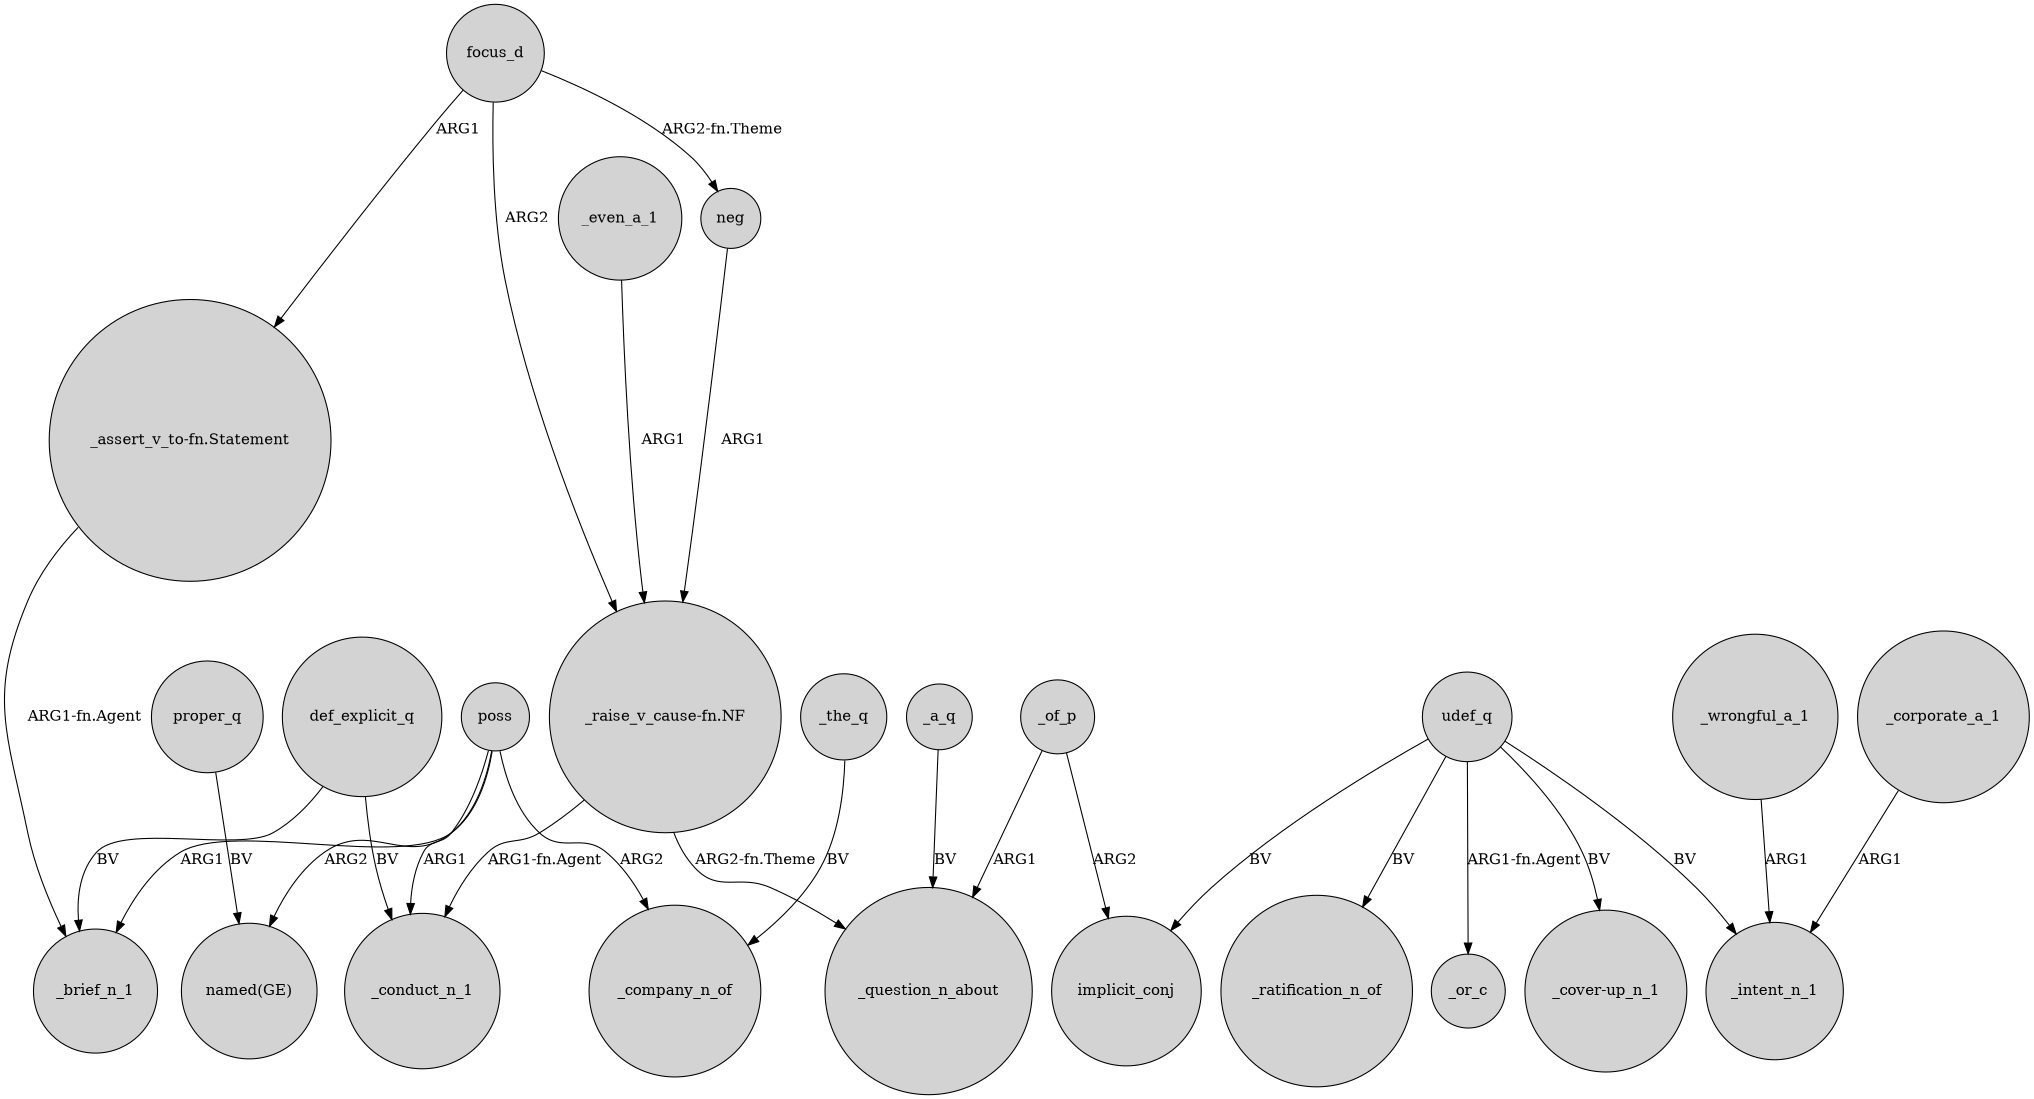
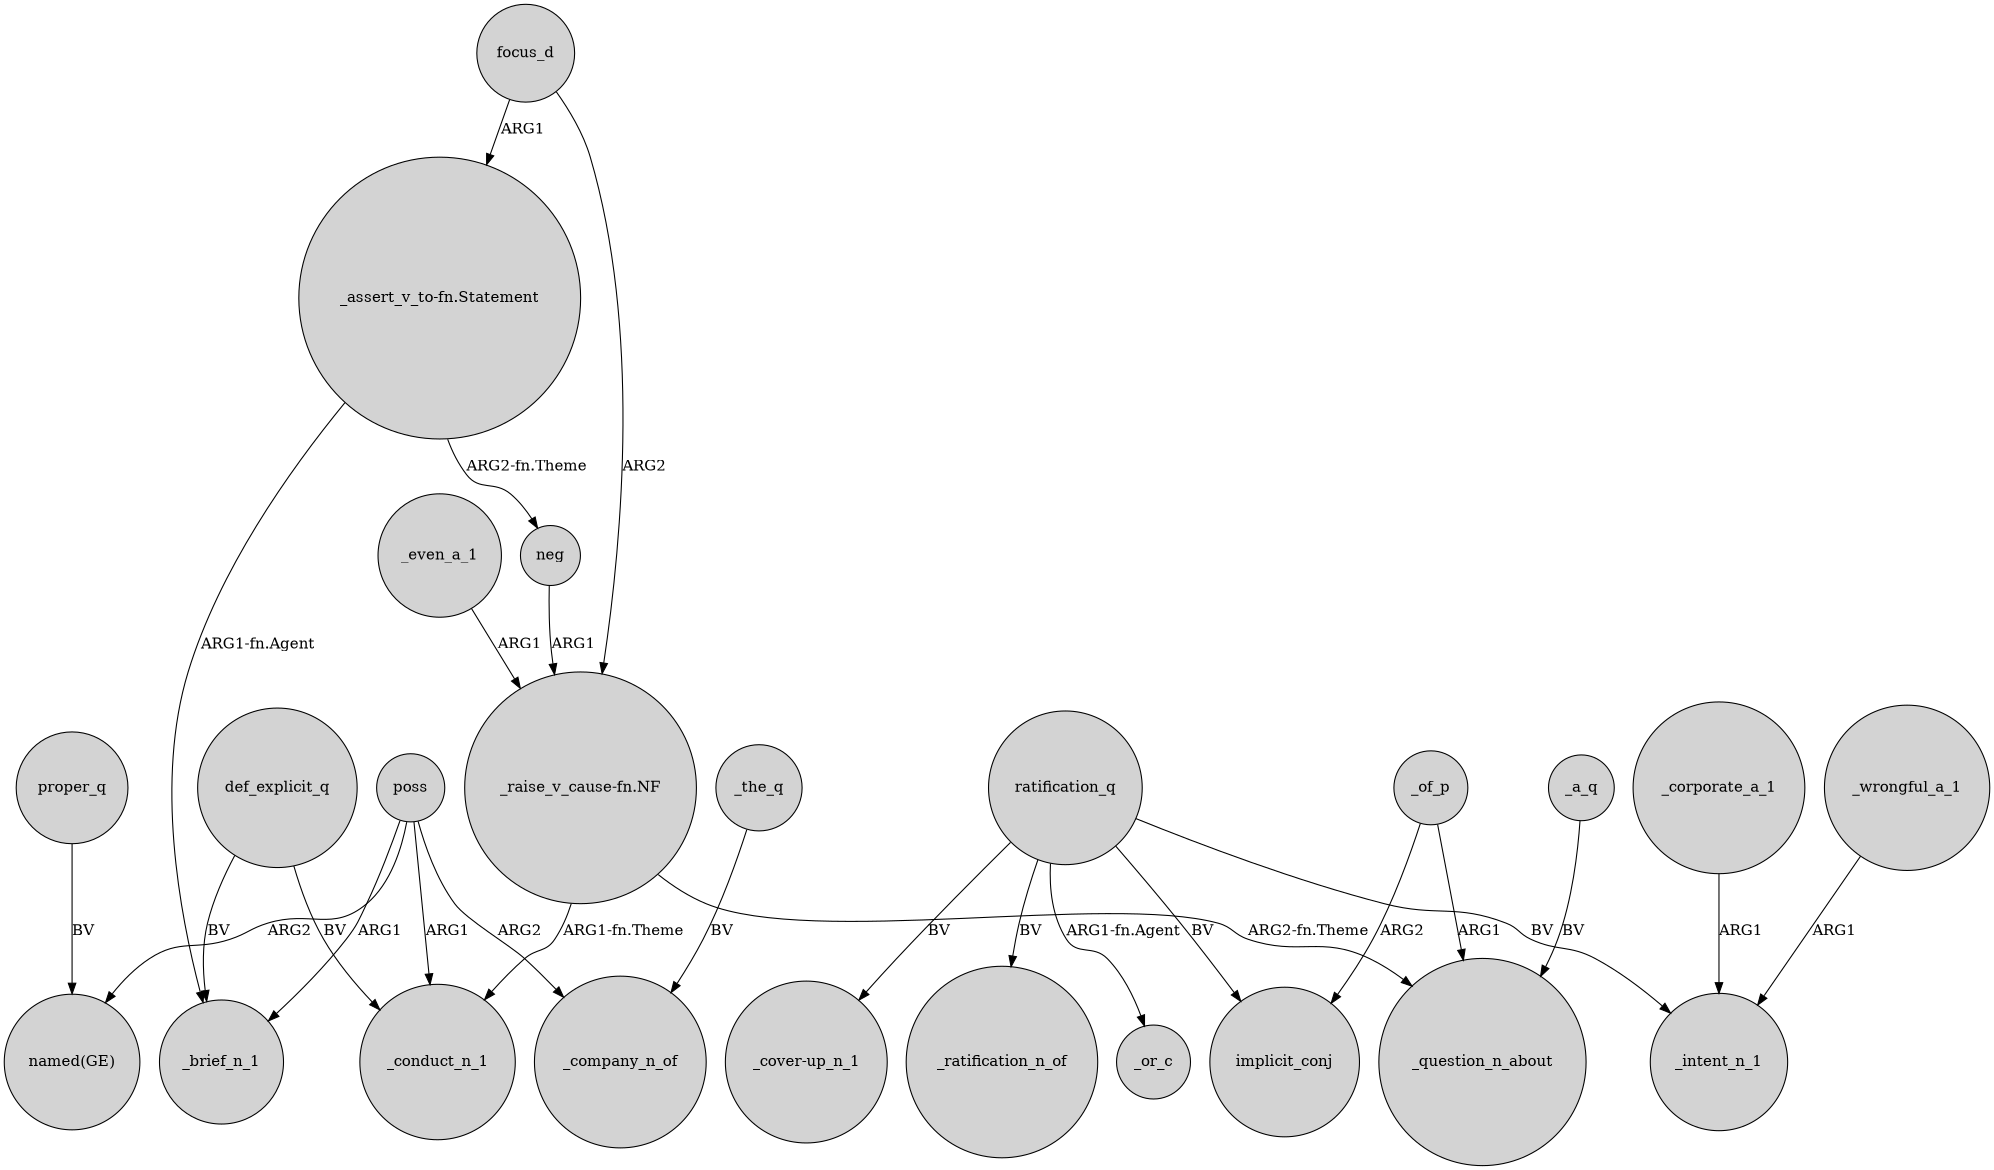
edge "focus_d" -> "neg": now "_assert_v_to-fn.Statement" -> "neg"
node "udef_q": label "udef_q" -> "ratification_q"
edge "_raise_v_cause-fn.NF" -> "_conduct_n_1": label "ARG1-fn.Agent" -> "ARG1-fn.Theme"
